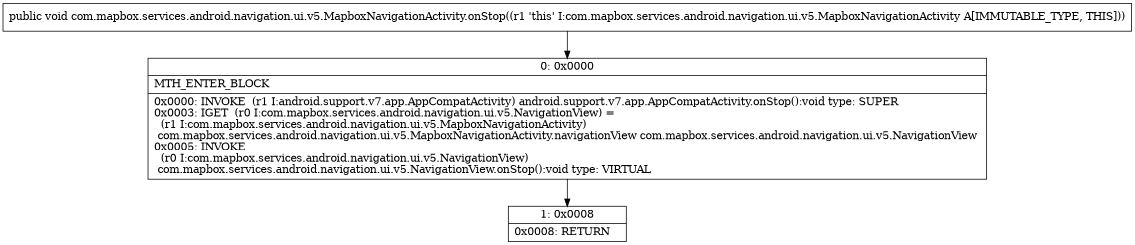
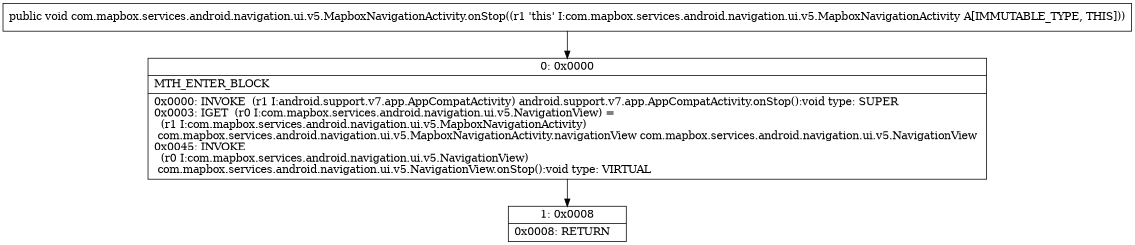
node "0: 0x0000": text "0x0005: INVOKE" -> "0x0045: INVOKE"
